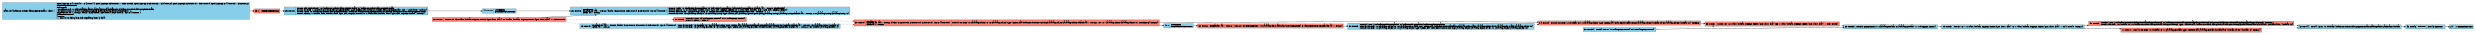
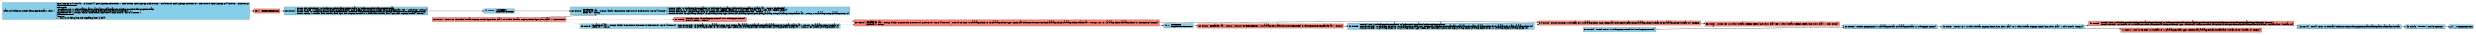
node "44: 0x0008": text "EXC_DEBUG_SPLITTER" -> "EXC_TOP_SPLITTER"
